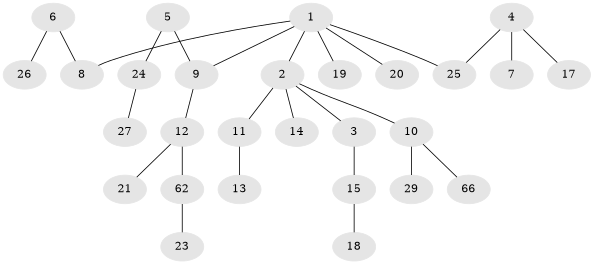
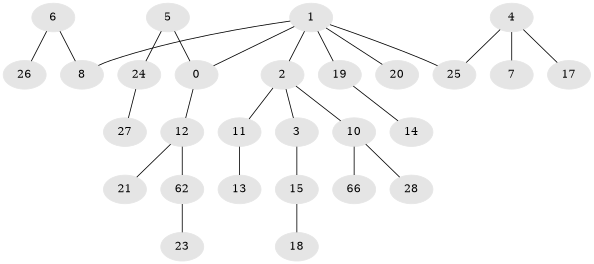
node "9": label "9" -> "0"
edge "2" -- "14": now "19" -- "14"
node "29": label "29" -> "28"
